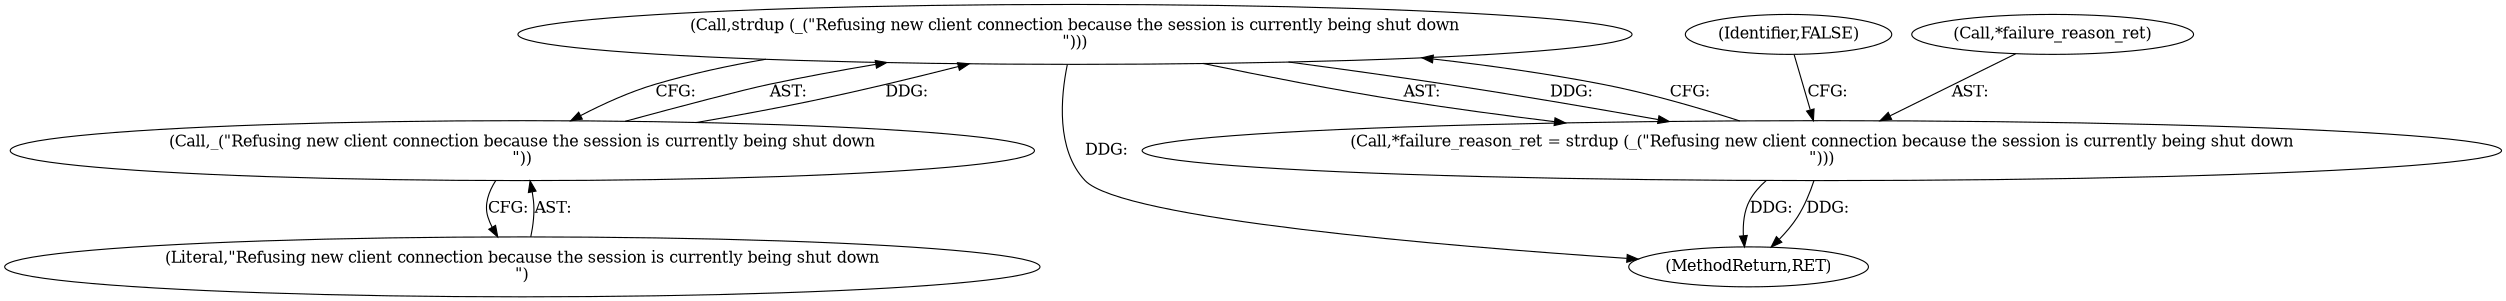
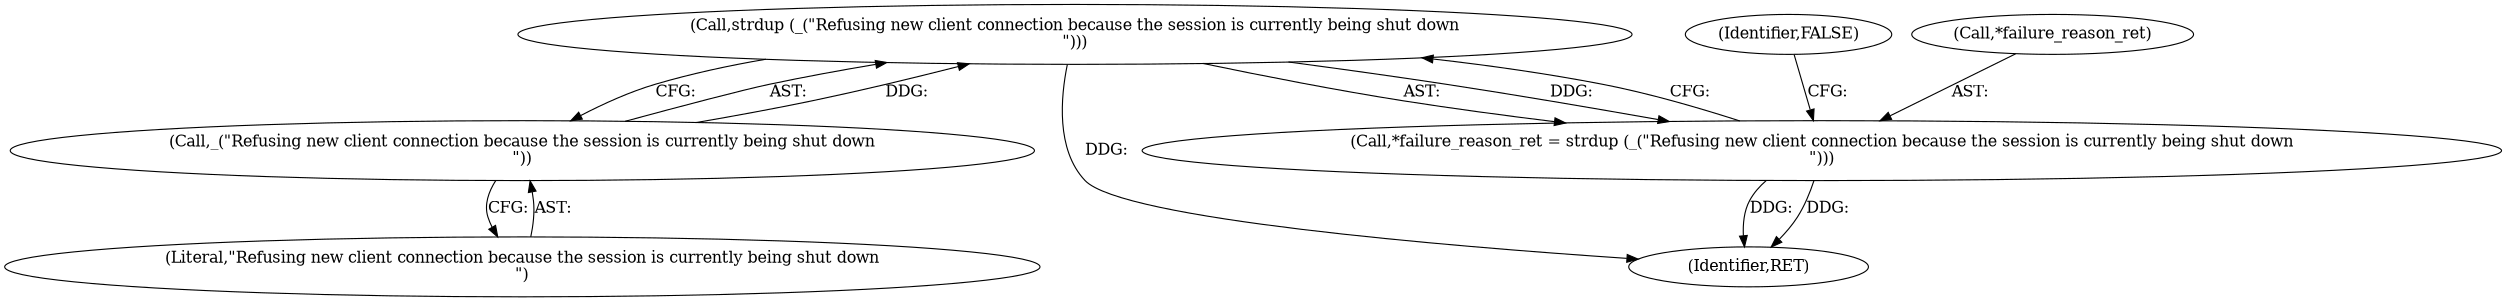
node "(MethodReturn,RET)": label "(MethodReturn,RET)" -> "(Identifier,RET)"
